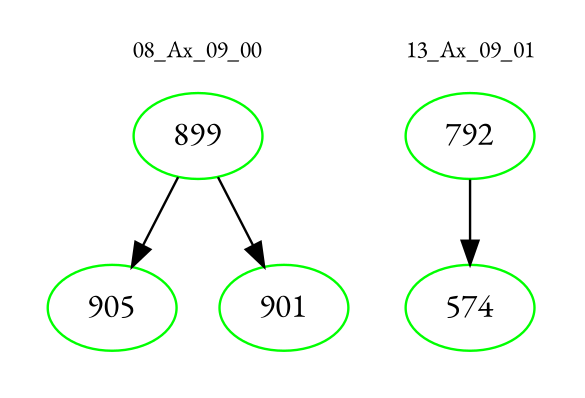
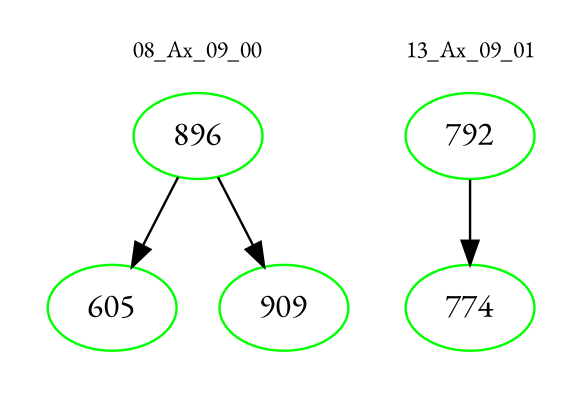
node "899": label "899" -> "896"
node "905": label "905" -> "605"
node "901": label "901" -> "909"
node "574": label "574" -> "774"
